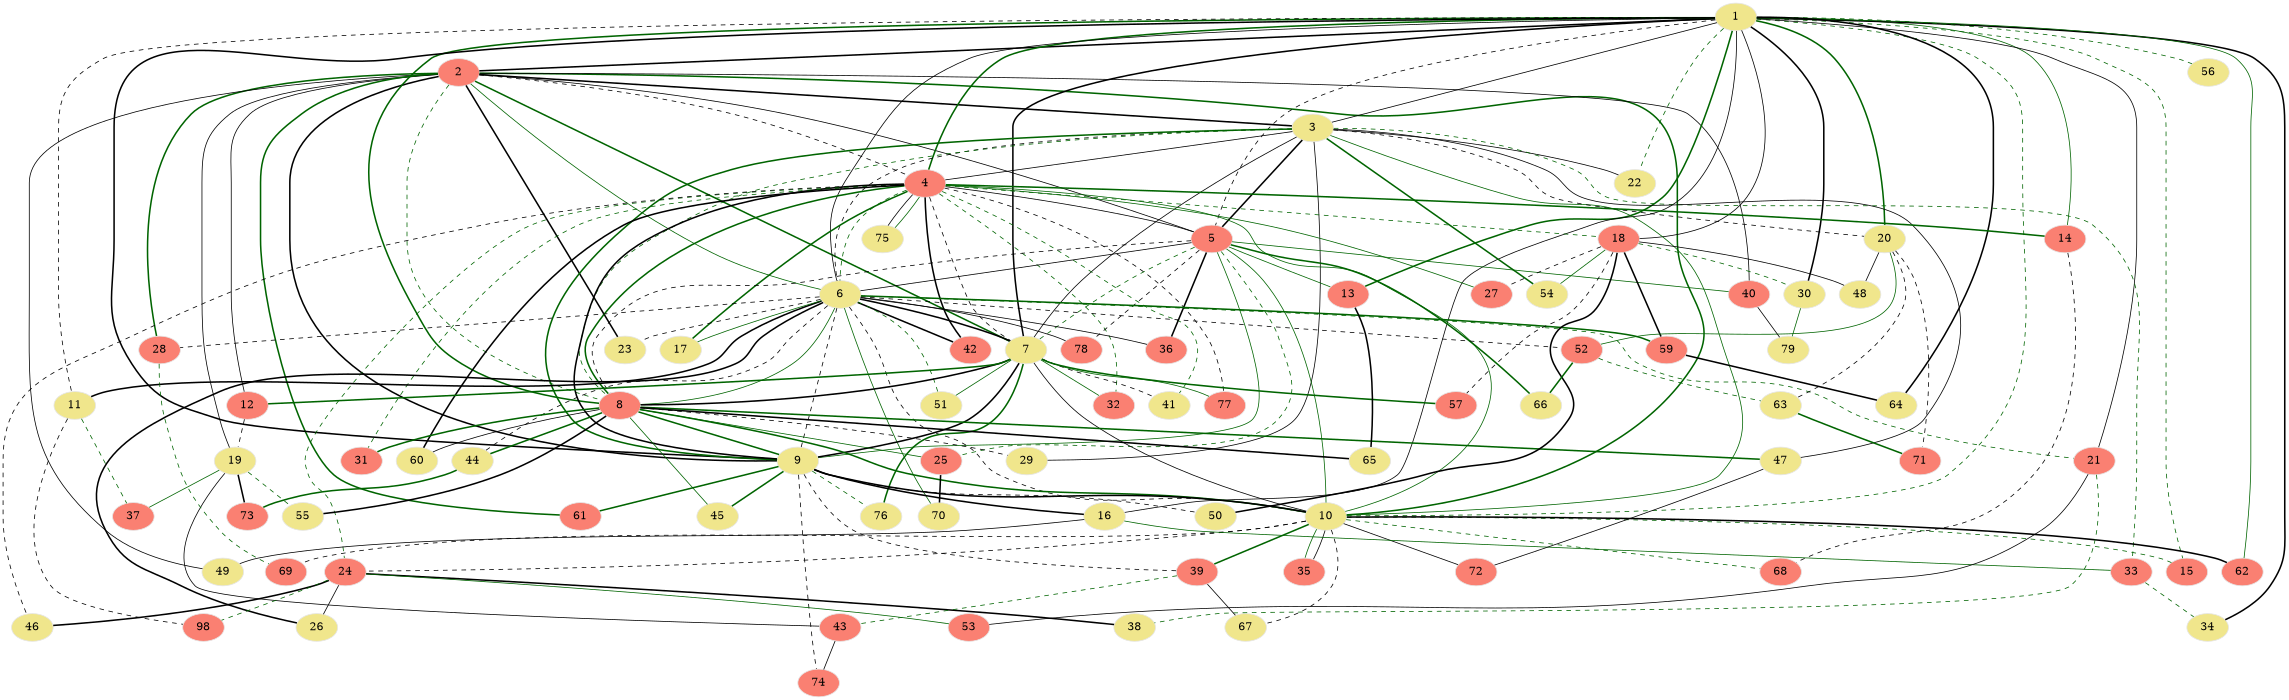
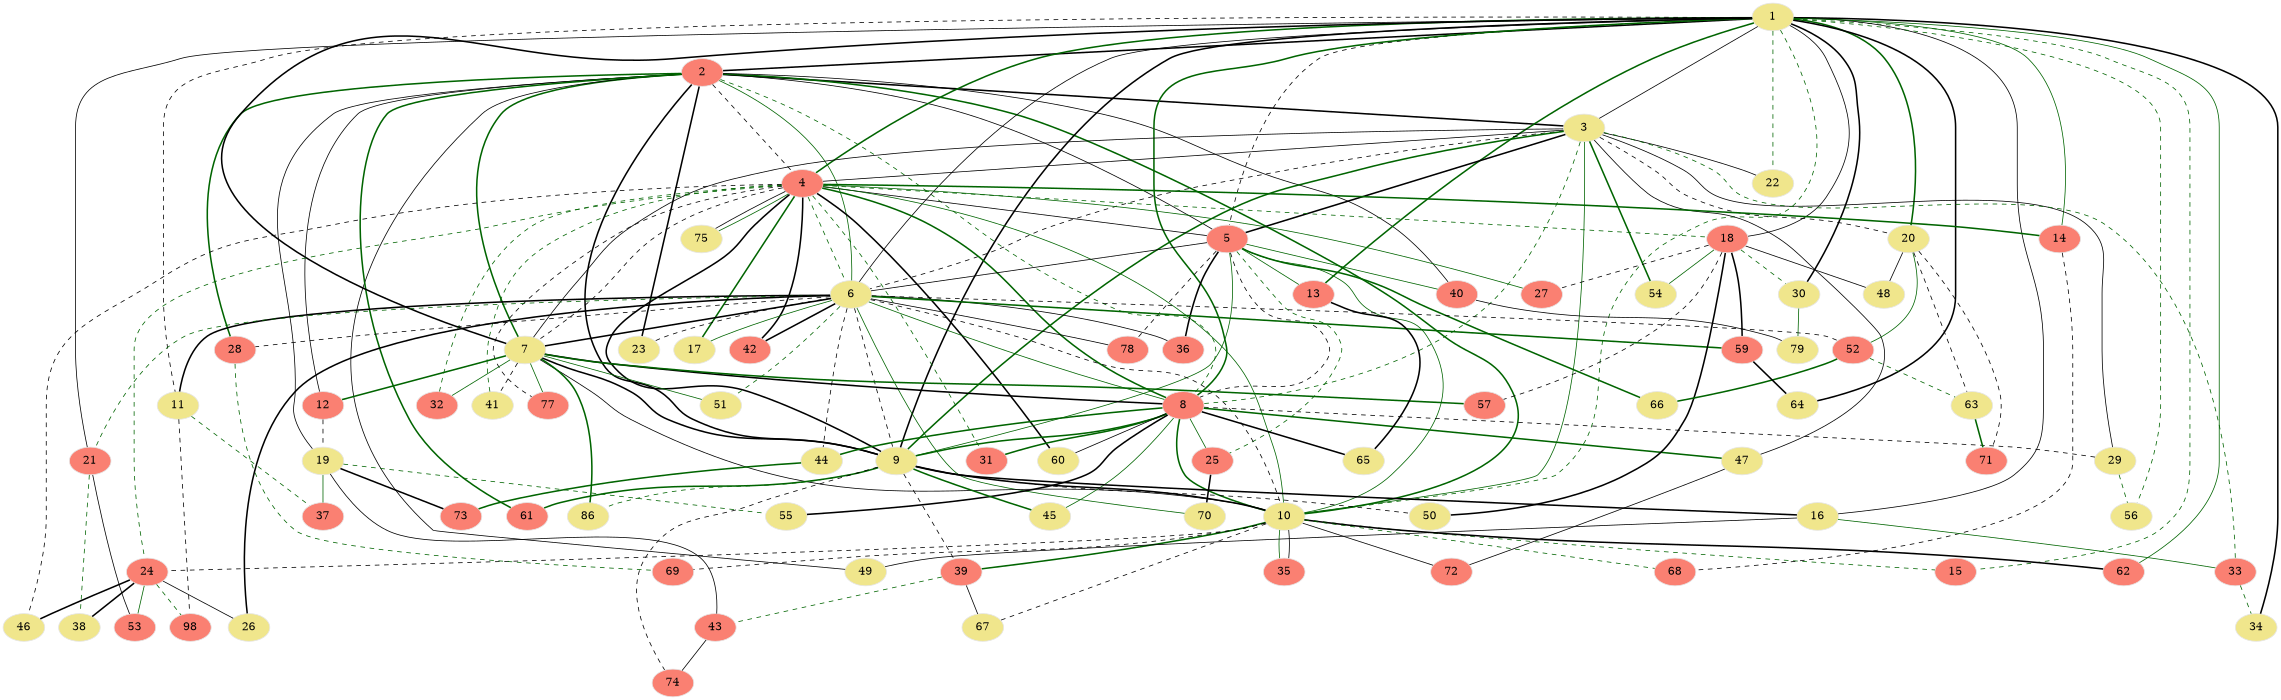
edge "5" -- "7": removed
edge "29" -- "56": added
node "76": label "76" -> "86"
